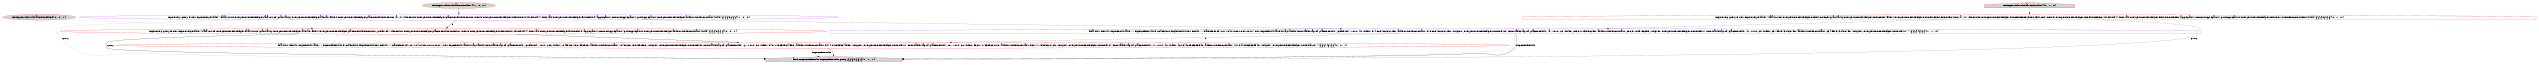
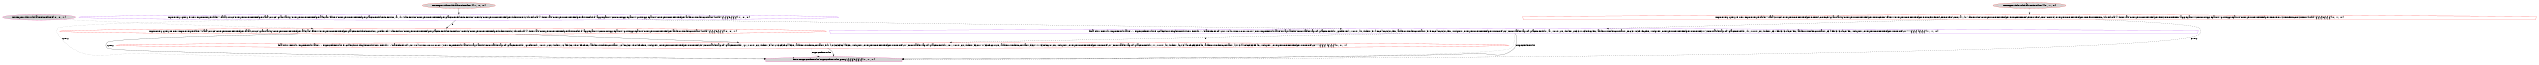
node "testTopNWithMultiValueDimFilter4['0', '1', '0']": shape house -> ellipse
